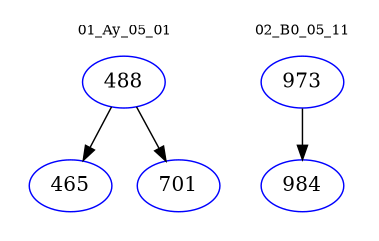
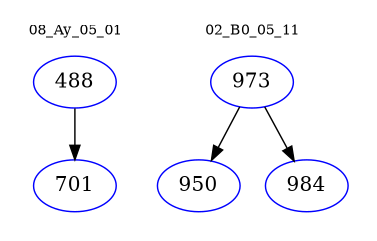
cluster "01_Ay_05_01": label "01_Ay_05_01" -> "08_Ay_05_01"
node "465": removed
node "950": added
